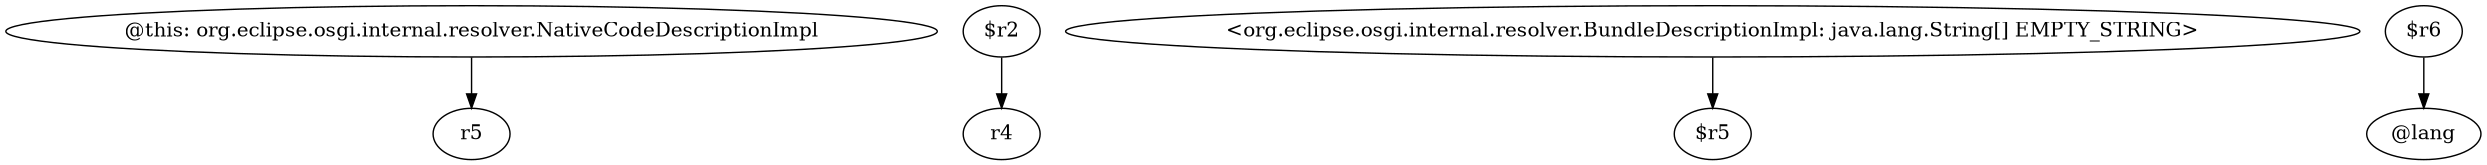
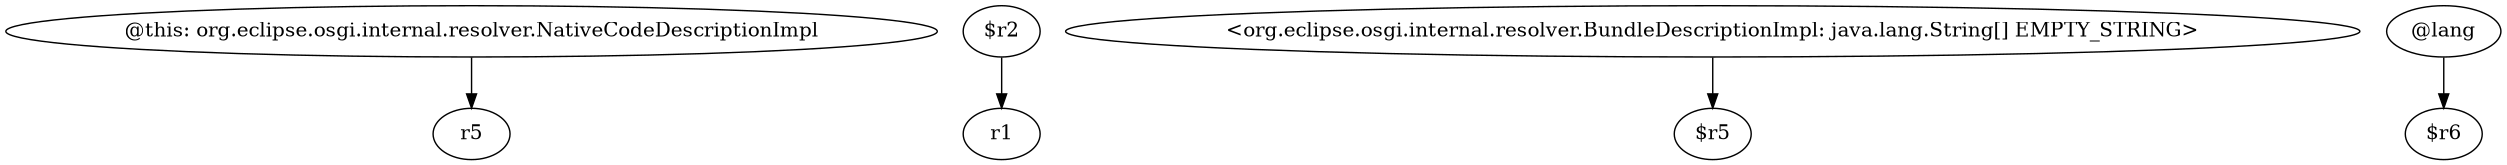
edge "$r6" -> "@lang": reversed
node "r4": label "r4" -> "r1"
